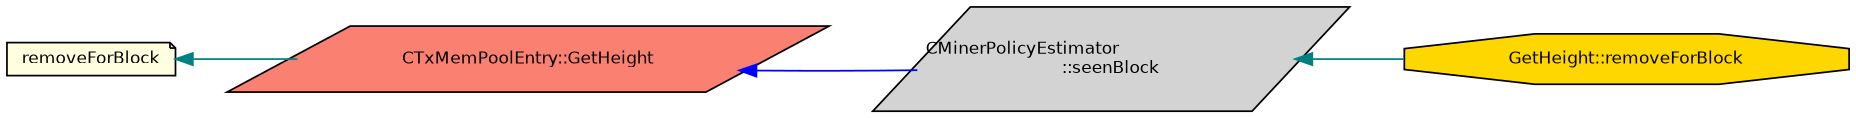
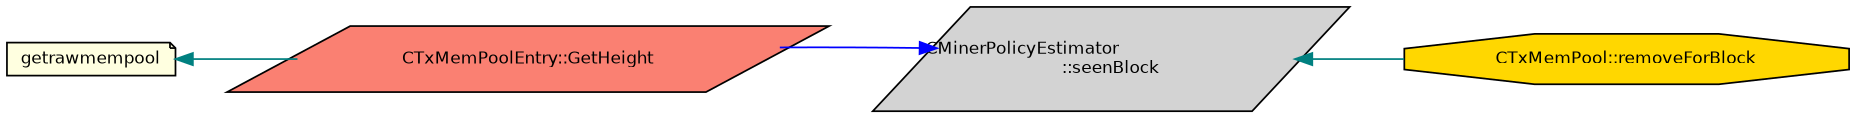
node "removeForBlock": label "removeForBlock" -> "getrawmempool"
node "GetHeight::removeForBlock": label "GetHeight::removeForBlock" -> "CTxMemPool::removeForBlock"
edge "CMinerPolicyEstimator ::seenBlock" -> "CTxMemPoolEntry::GetHeight": reversed
